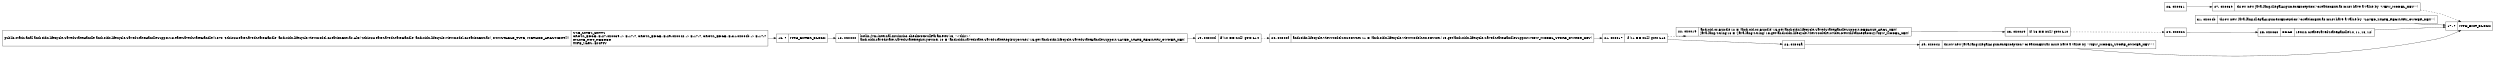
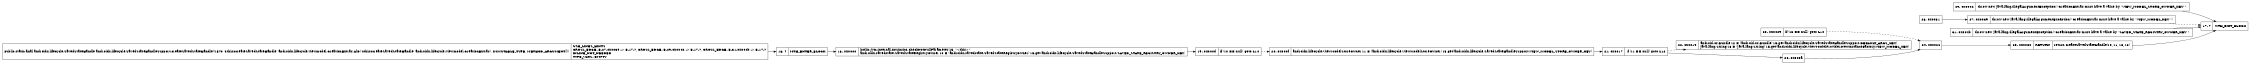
edge "22: 0x0019" -> "23: 0x0029": removed
node "25: 0x0030": text "EDGE" -> "RETURN"
edge "28: 0x003a" -> "29: 0x0042": now "28: 0x003a" -> "24: 0x002c"
